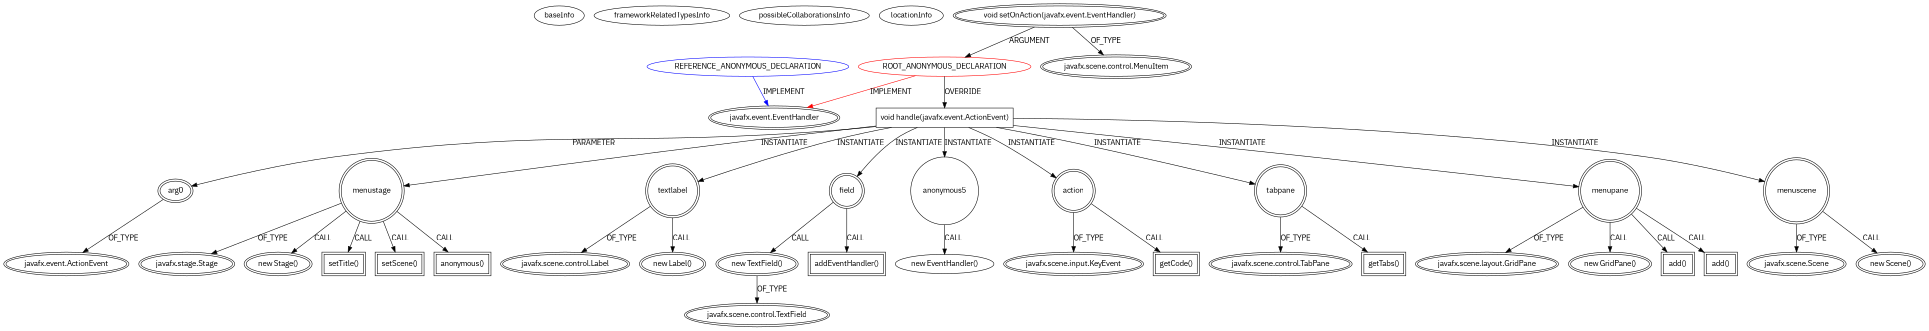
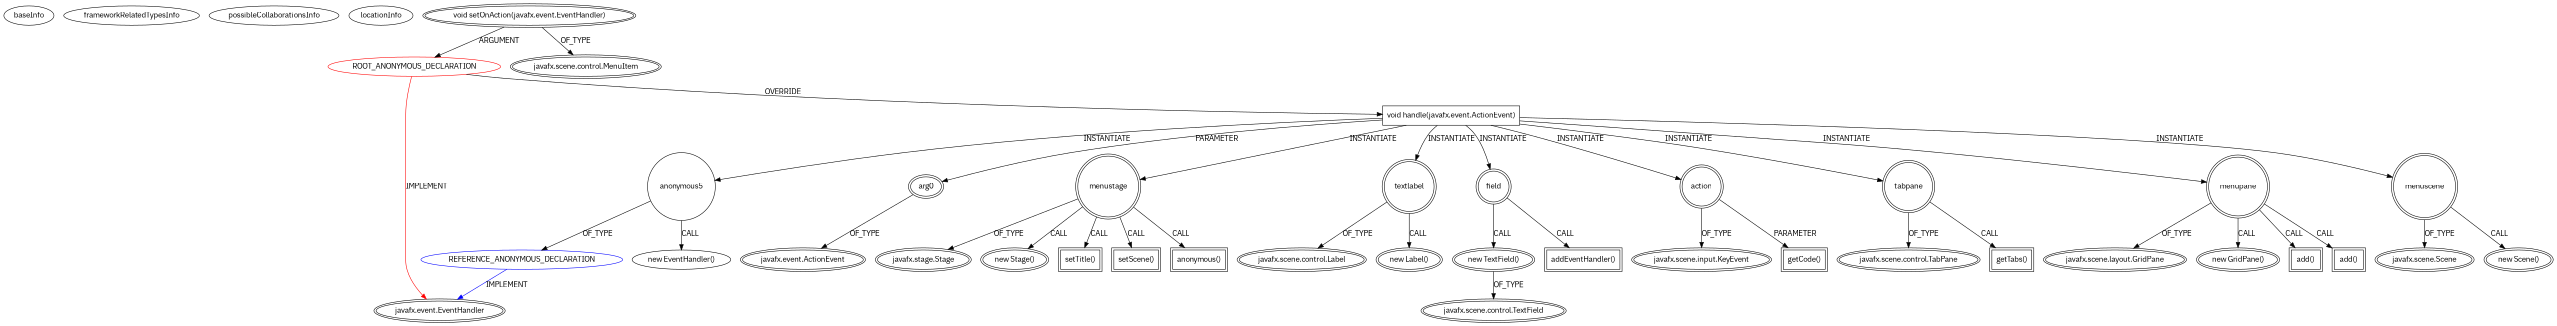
edge "anonymous5" -> "REFERENCE_ANONYMOUS_DECLARATION": added, label "OF_TYPE"
edge "action" -> "getCode()": label "CALL" -> "PARAMETER"
